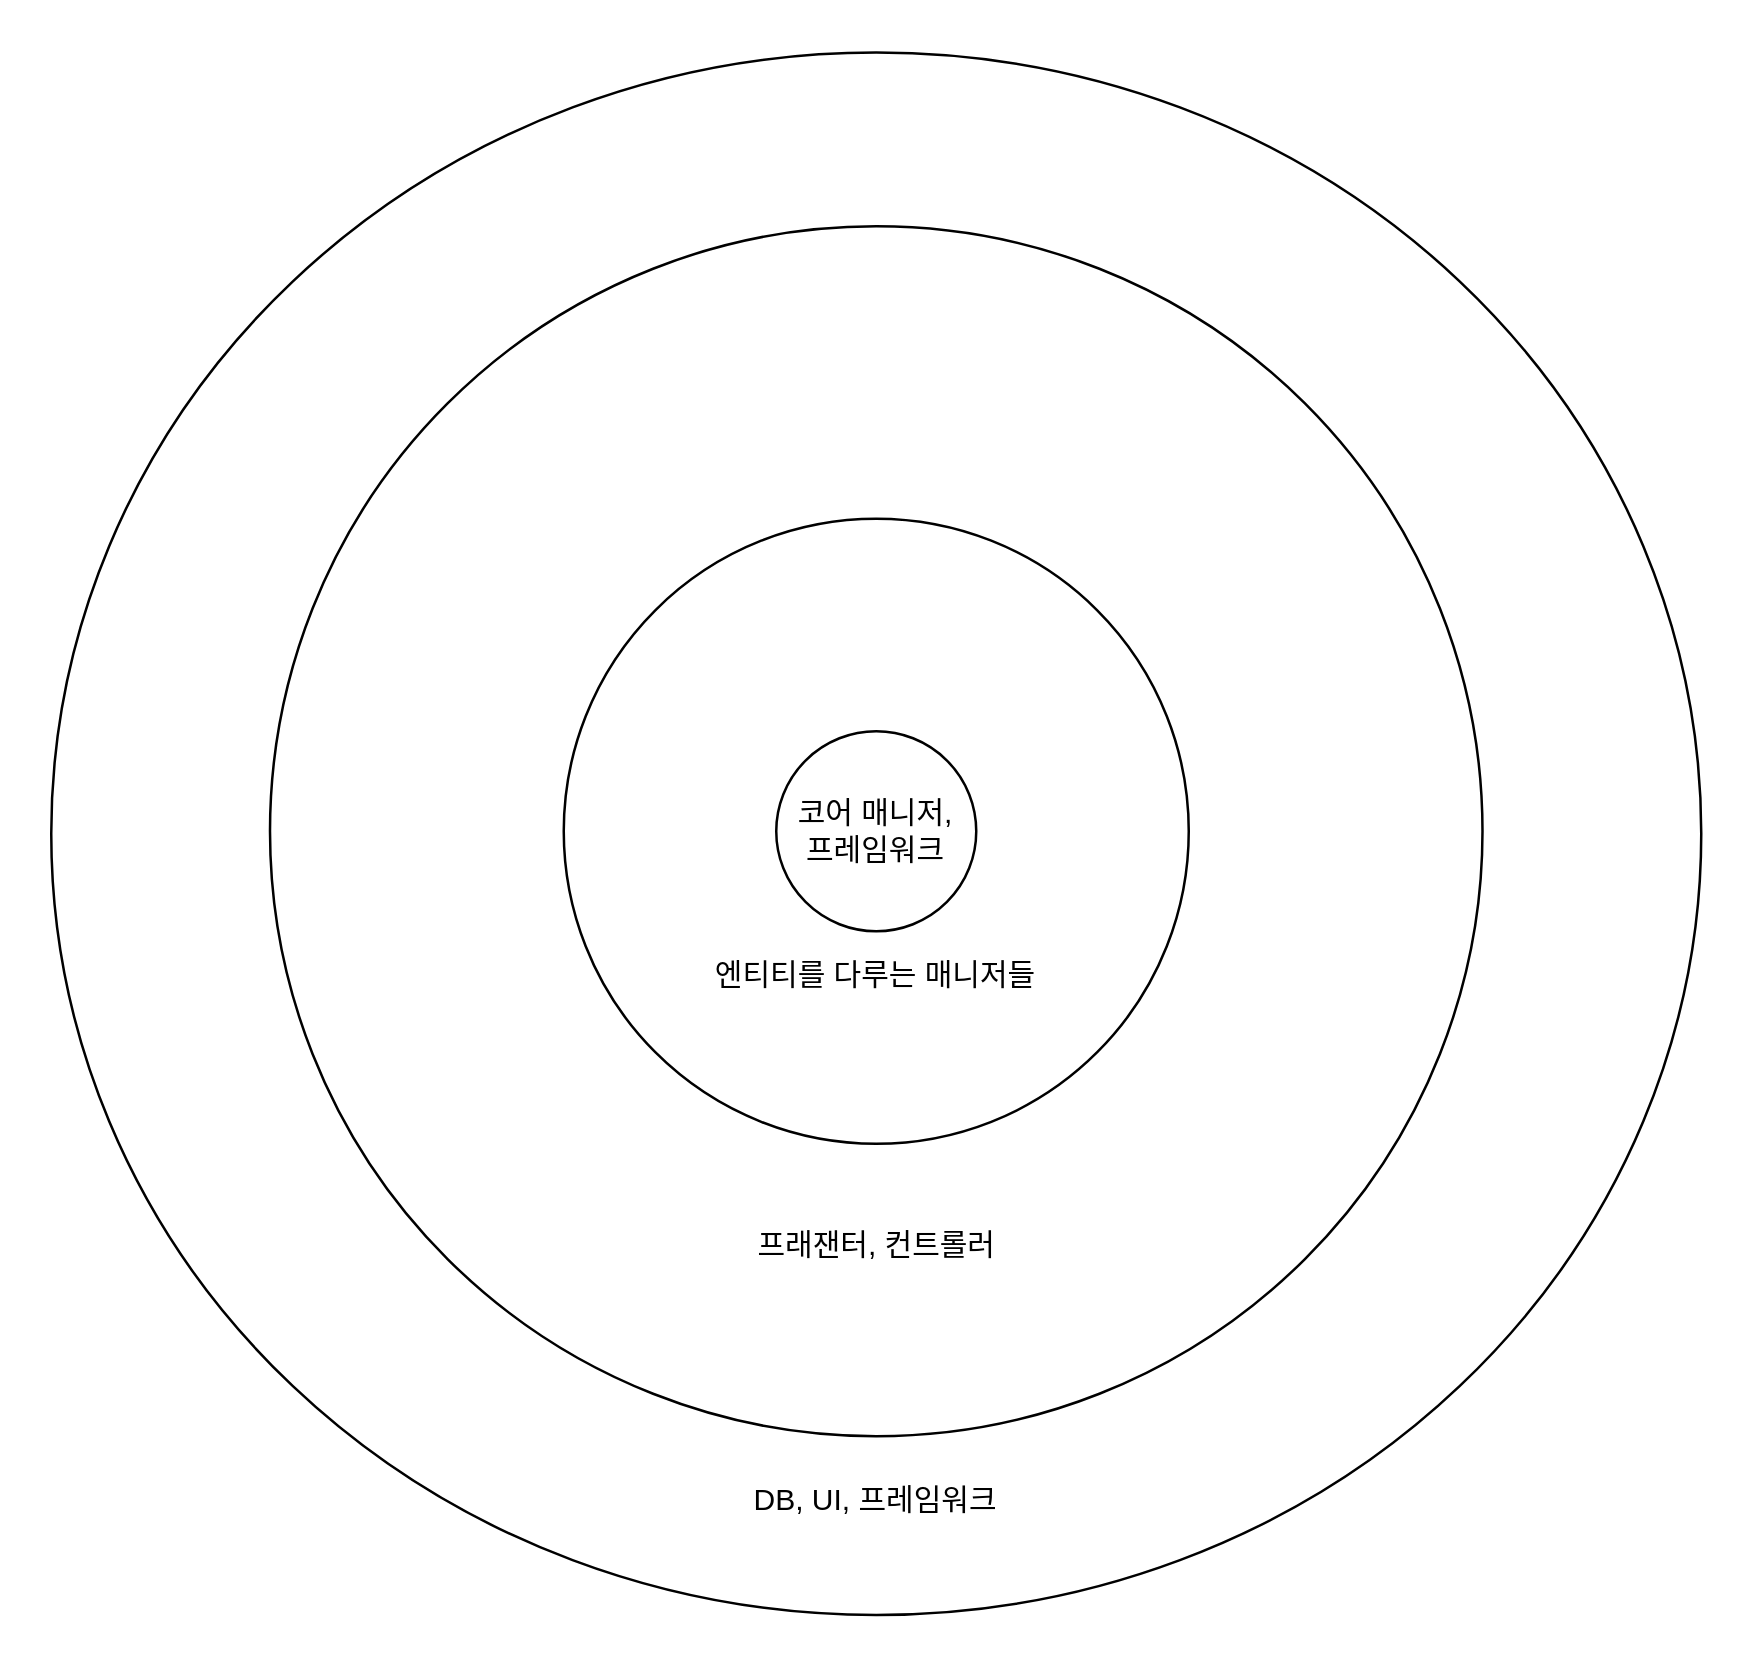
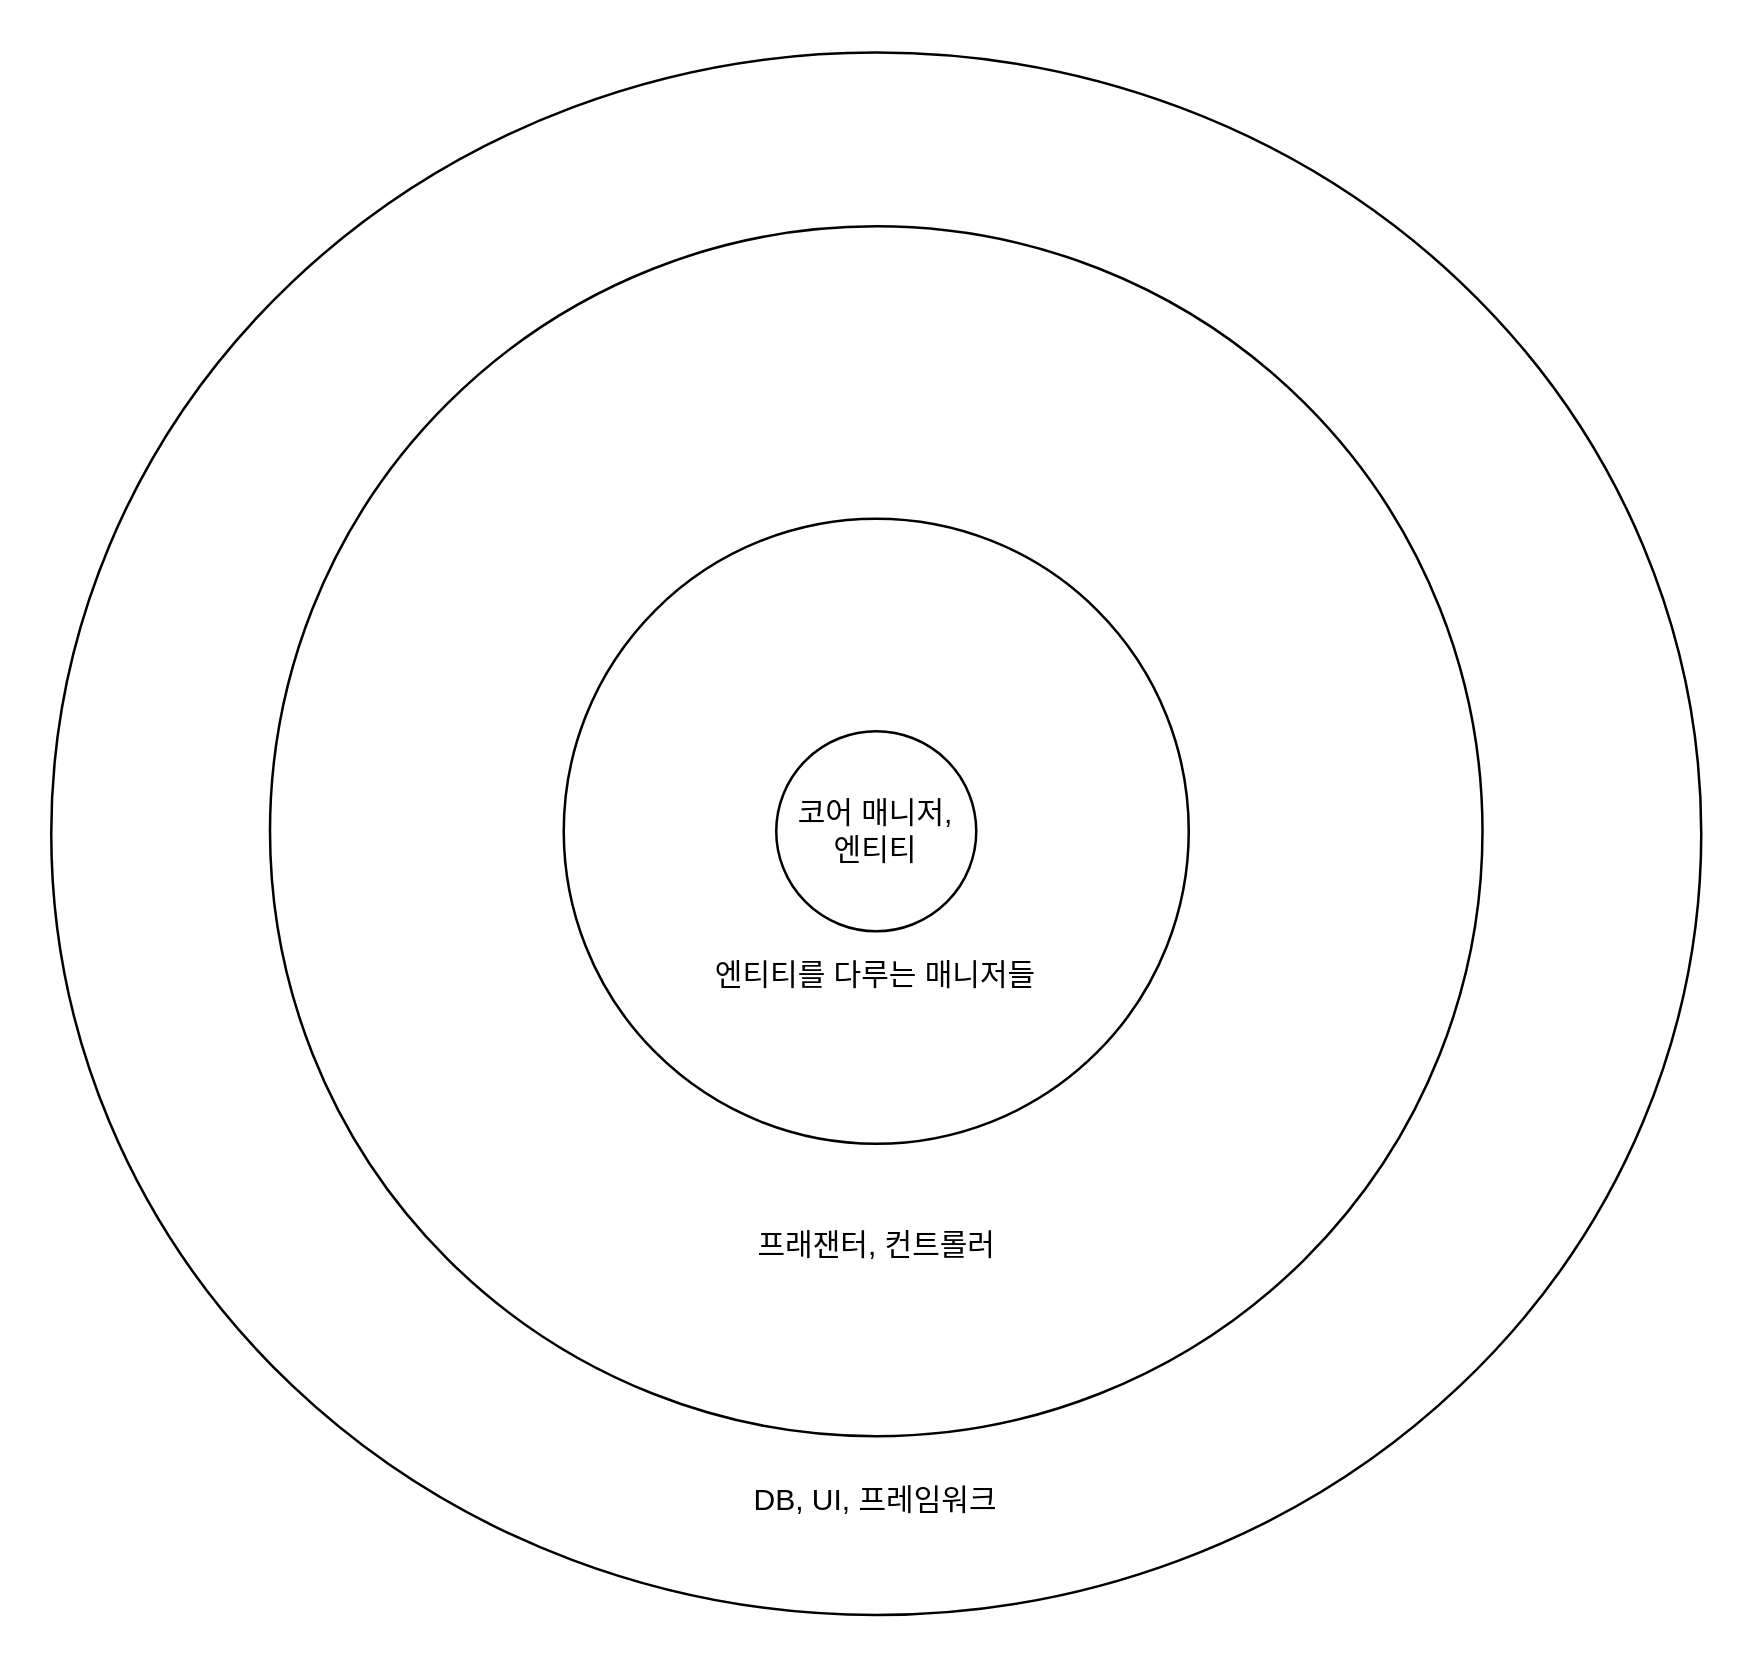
node "코어 매니저, 프레임워크": label "코어 매니저, 프레임워크" -> "코어 매니저, 엔티티"
